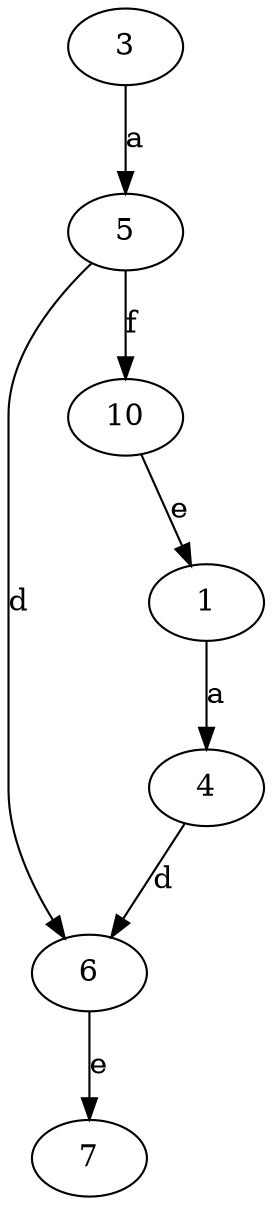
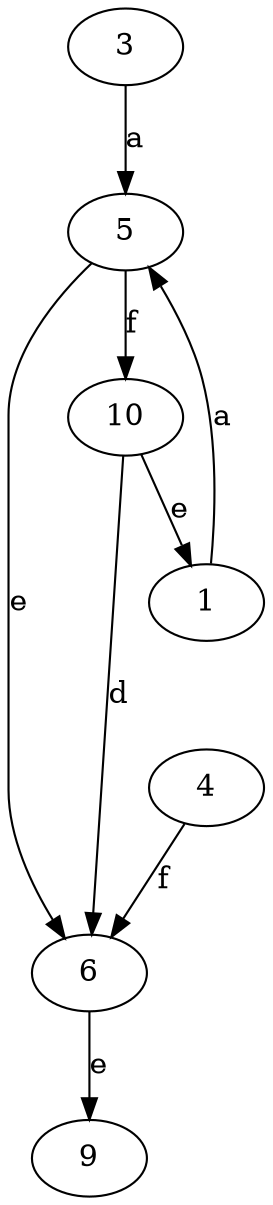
edge "5" -> "6": label "d" -> "e"
edge "10" -> "6": added, label "d"
edge "1" -> "4": now "1" -> "5"
edge "4" -> "6": label "d" -> "f"
node "7": label "7" -> "9"
